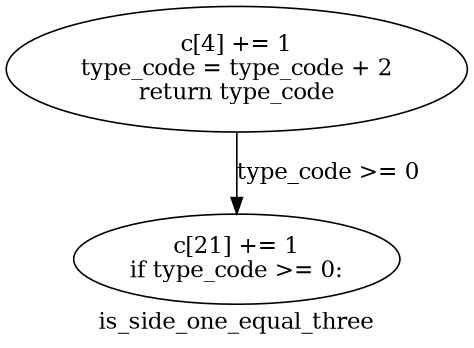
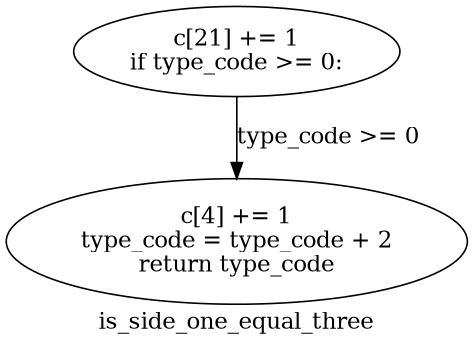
edge "c[4] += 1 type_code = type_code + 2 return type_code" -> "c[21] += 1 if type_code >= 0:": reversed
